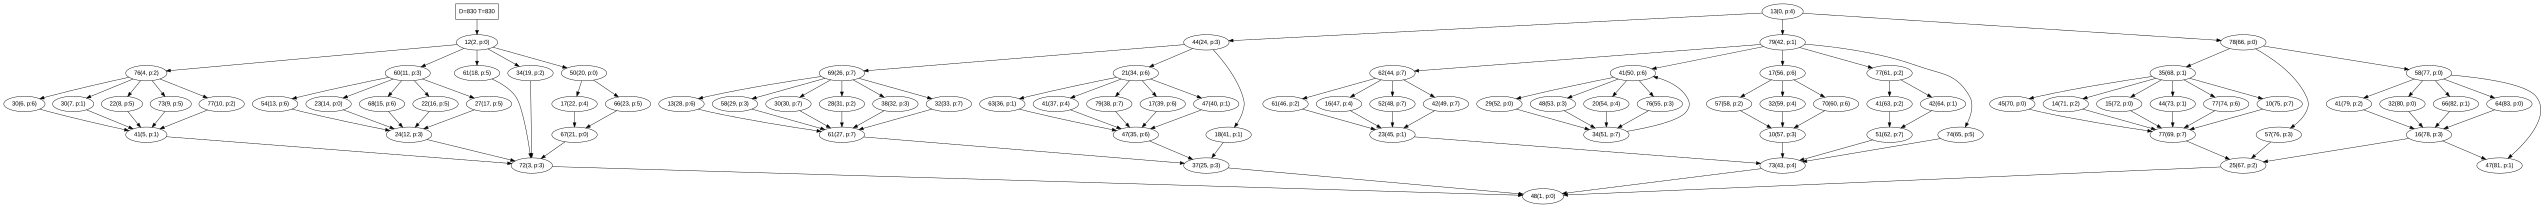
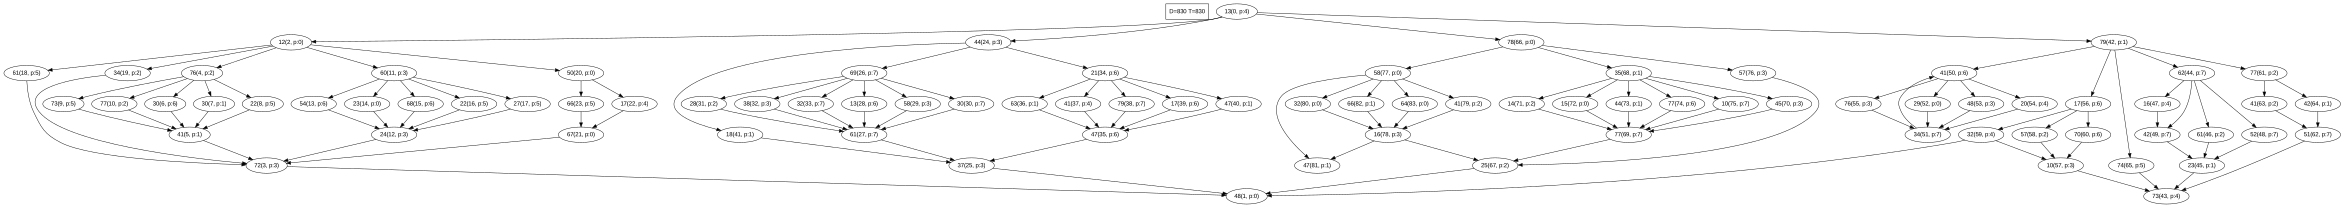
edge "D=830 T=830" -> "12(2, p:0)": now "13(0, p:4)" -> "12(2, p:0)"
node "45(70, p:0)": label "45(70, p:0)" -> "45(70, p:3)"
edge "16(47, p:4)" -> "23(45, p:1)": now "16(47, p:4)" -> "42(49, p:7)"
edge "73(43, p:4)" -> "48(1, p:0)": now "32(59, p:4)" -> "48(1, p:0)"
